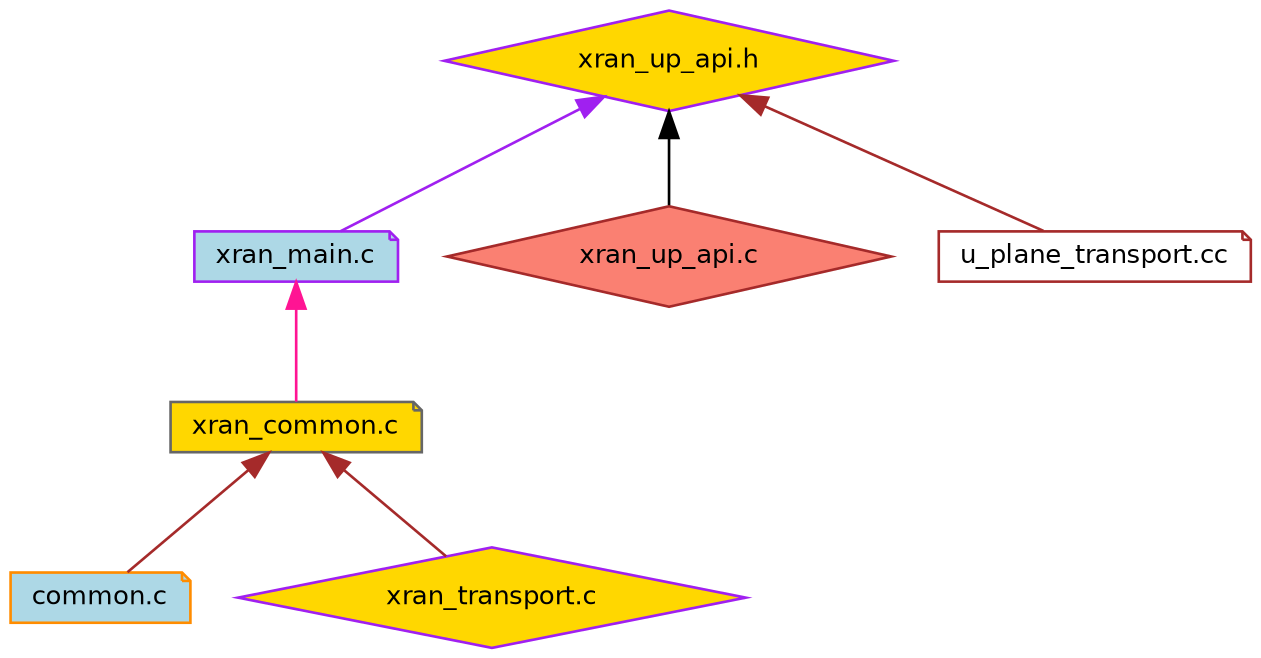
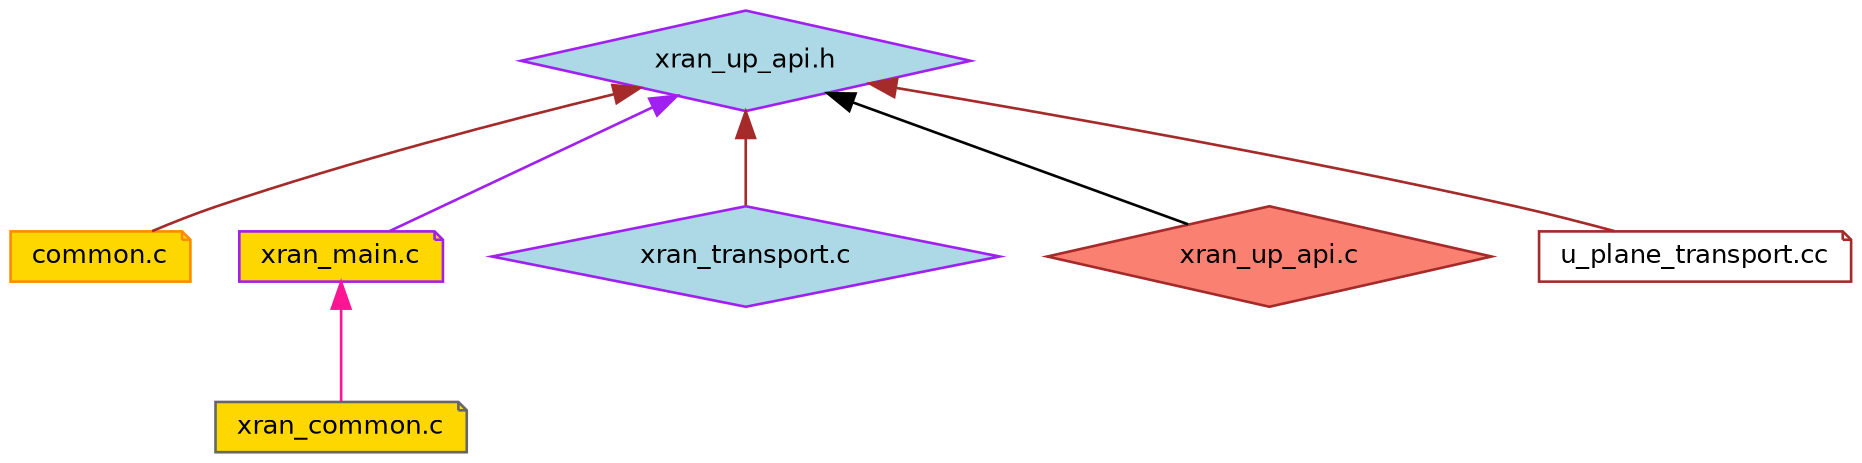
node "xran_up_api.h": fillcolor gold -> lightblue
node "xran_main.c": fillcolor lightblue -> gold
edge "xran_transport.c" -> "xran_common.c": now "xran_transport.c" -> "xran_up_api.h"
edge "common.c" -> "xran_common.c": now "common.c" -> "xran_up_api.h"
node "common.c": fillcolor lightblue -> gold
node "xran_transport.c": fillcolor gold -> lightblue
